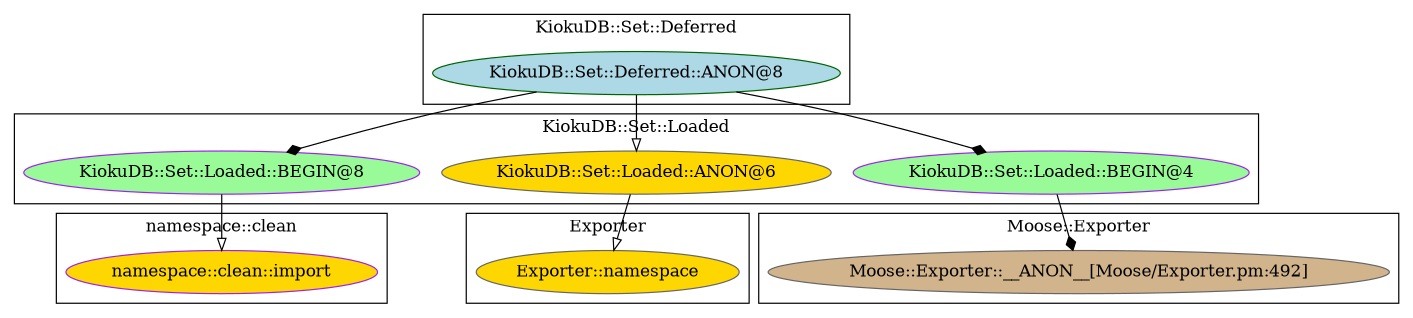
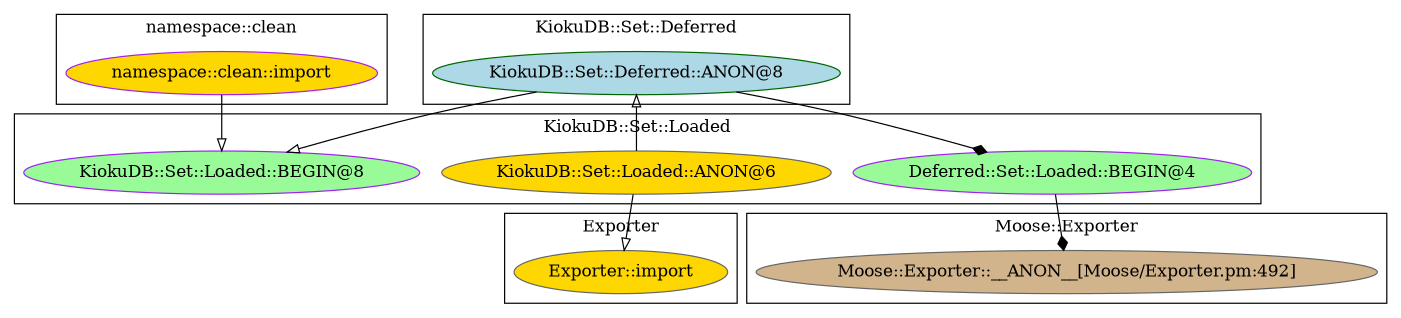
edge "KiokuDB::Set::Deferred::ANON@8" -> "KiokuDB::Set::Loaded::BEGIN@8": arrowhead diamond -> onormal
edge "KiokuDB::Set::Deferred::ANON@8" -> "KiokuDB::Set::Loaded::ANON@6": reversed
node "KiokuDB::Set::Loaded::BEGIN@4": label "KiokuDB::Set::Loaded::BEGIN@4" -> "Deferred::Set::Loaded::BEGIN@4"
edge "KiokuDB::Set::Loaded::BEGIN@8" -> "namespace::clean::import": reversed
node "Exporter::namespace": label "Exporter::namespace" -> "Exporter::import"
